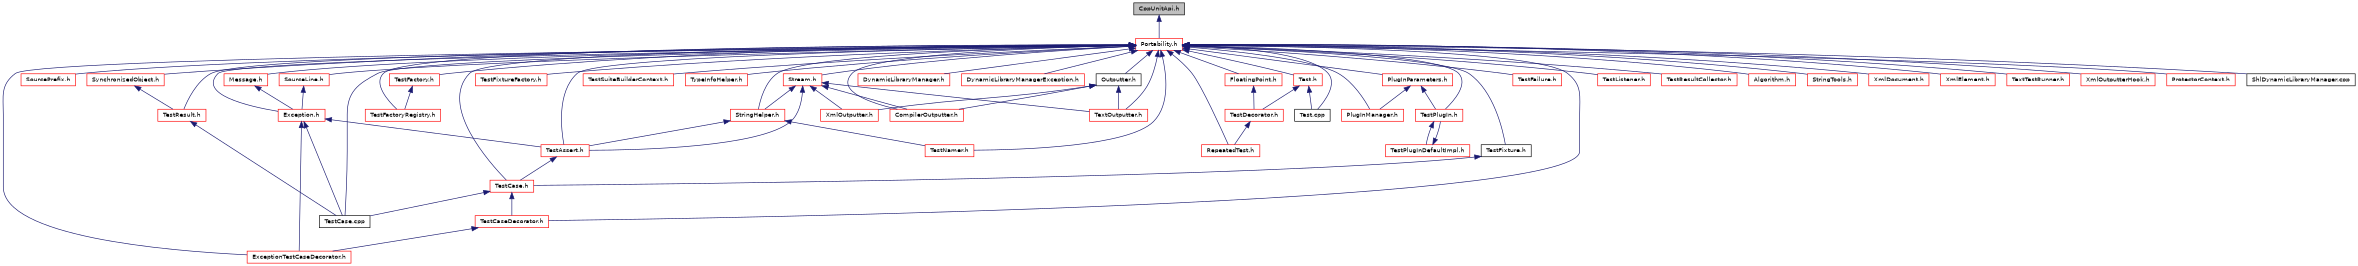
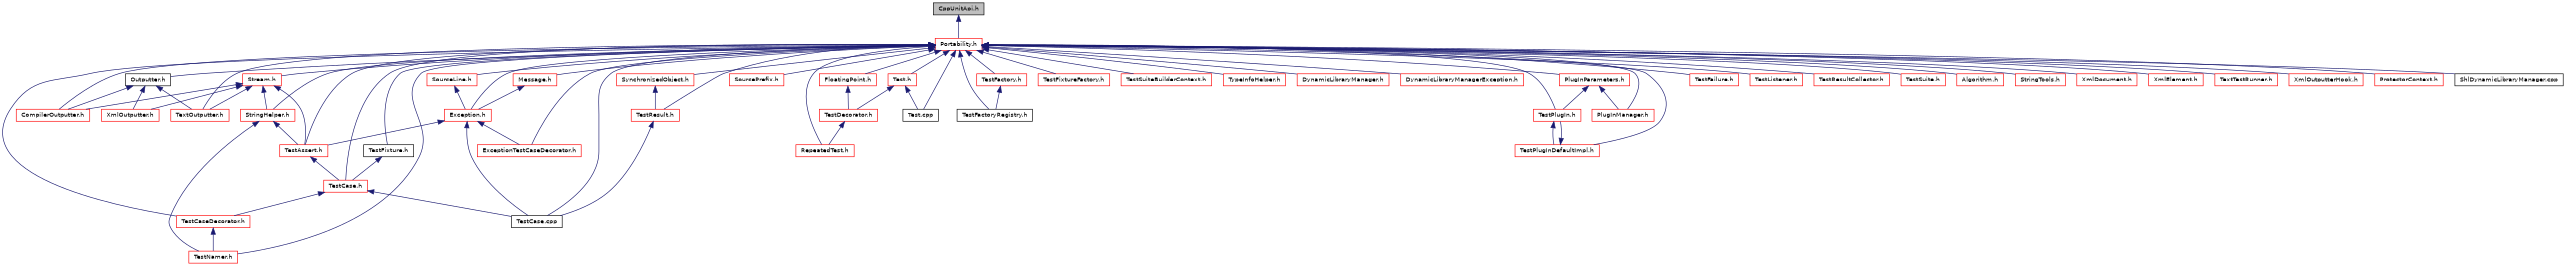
edge "TestPlugInDefaultImpl.h" -> "Portability.h": added
node "TestSuite.h": added
node "TestFactoryRegistry.h": color red -> black
edge "ExceptionTestCaseDecorator.h" -> "TestCaseDecorator.h": now "TestNamer.h" -> "TestCaseDecorator.h"
